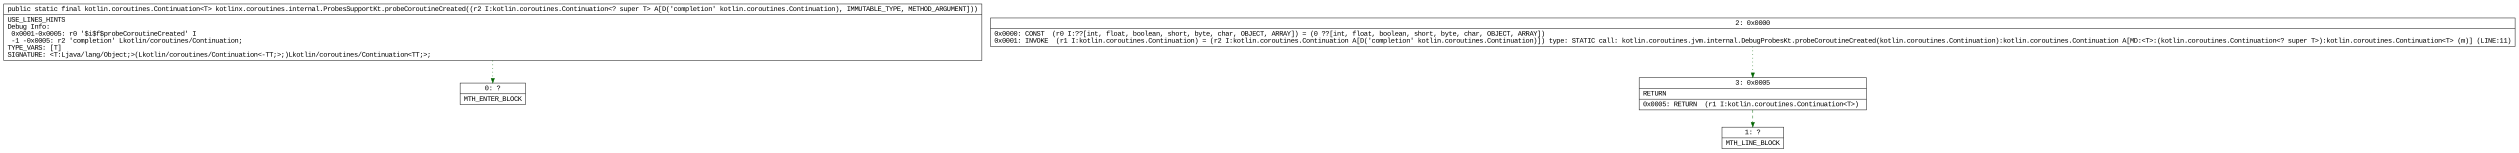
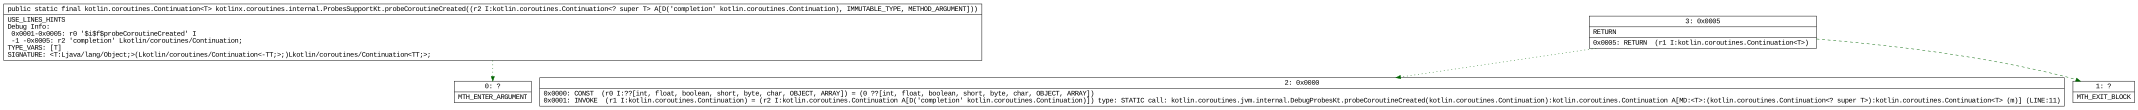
edge "2: 0x0000" -> "3: 0x0005": reversed
node "0: ?": text "MTH_ENTER_BLOCK" -> "MTH_ENTER_ARGUMENT"
node "1: ?": text "MTH_LINE_BLOCK" -> "MTH_EXIT_BLOCK"
